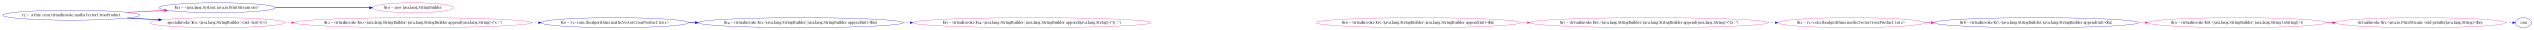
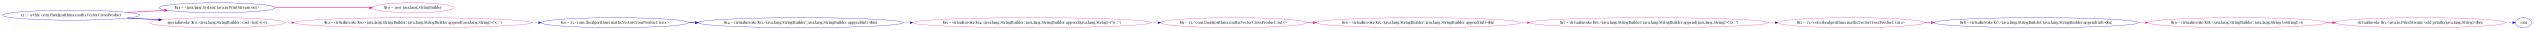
edge "$r1 = <java.lang.System: java.io.PrintStream out>" -> "$r0 = new java.lang.StringBuilder": color blue -> deeppink
node "r3 := @this: com.virtualinvoke.maths.VectorCrossProduct": label "r3 := @this: com.virtualinvoke.maths.VectorCrossProduct" -> "r3 := @this: com.thealgorithms.maths.VectorCrossProduct"
node "$i1 = r3.<com.thealgorithms.maths.VectorCrossProduct: int y>": added
